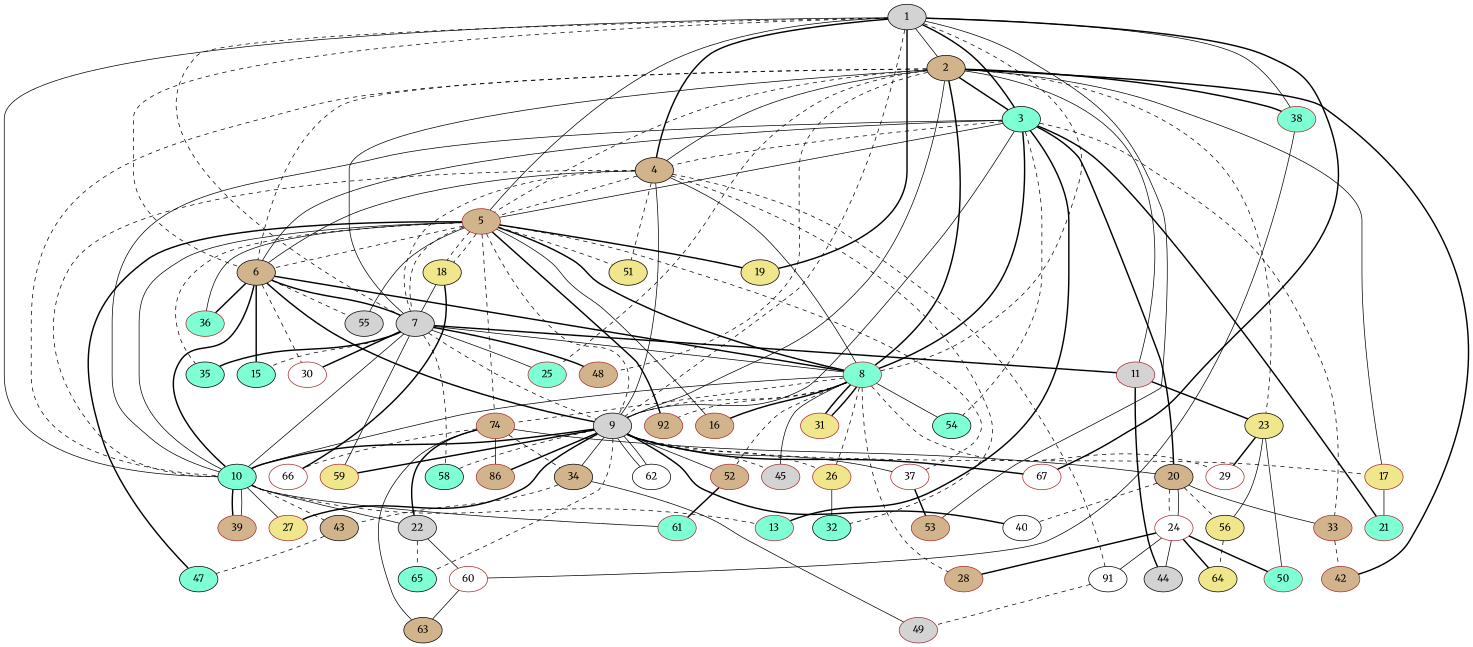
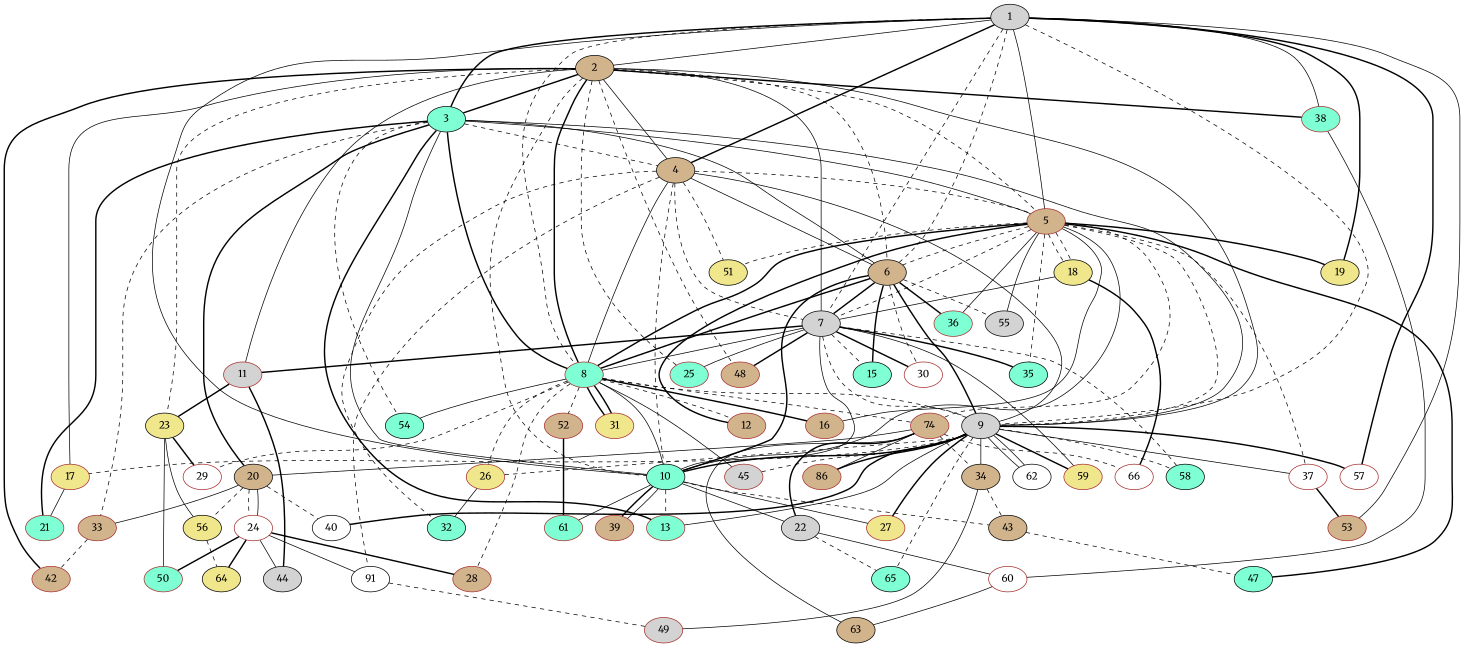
node "92": label "92" -> "12"
edge "9" -- "52": now "9" -- "13"
node "67": label "67" -> "57"
